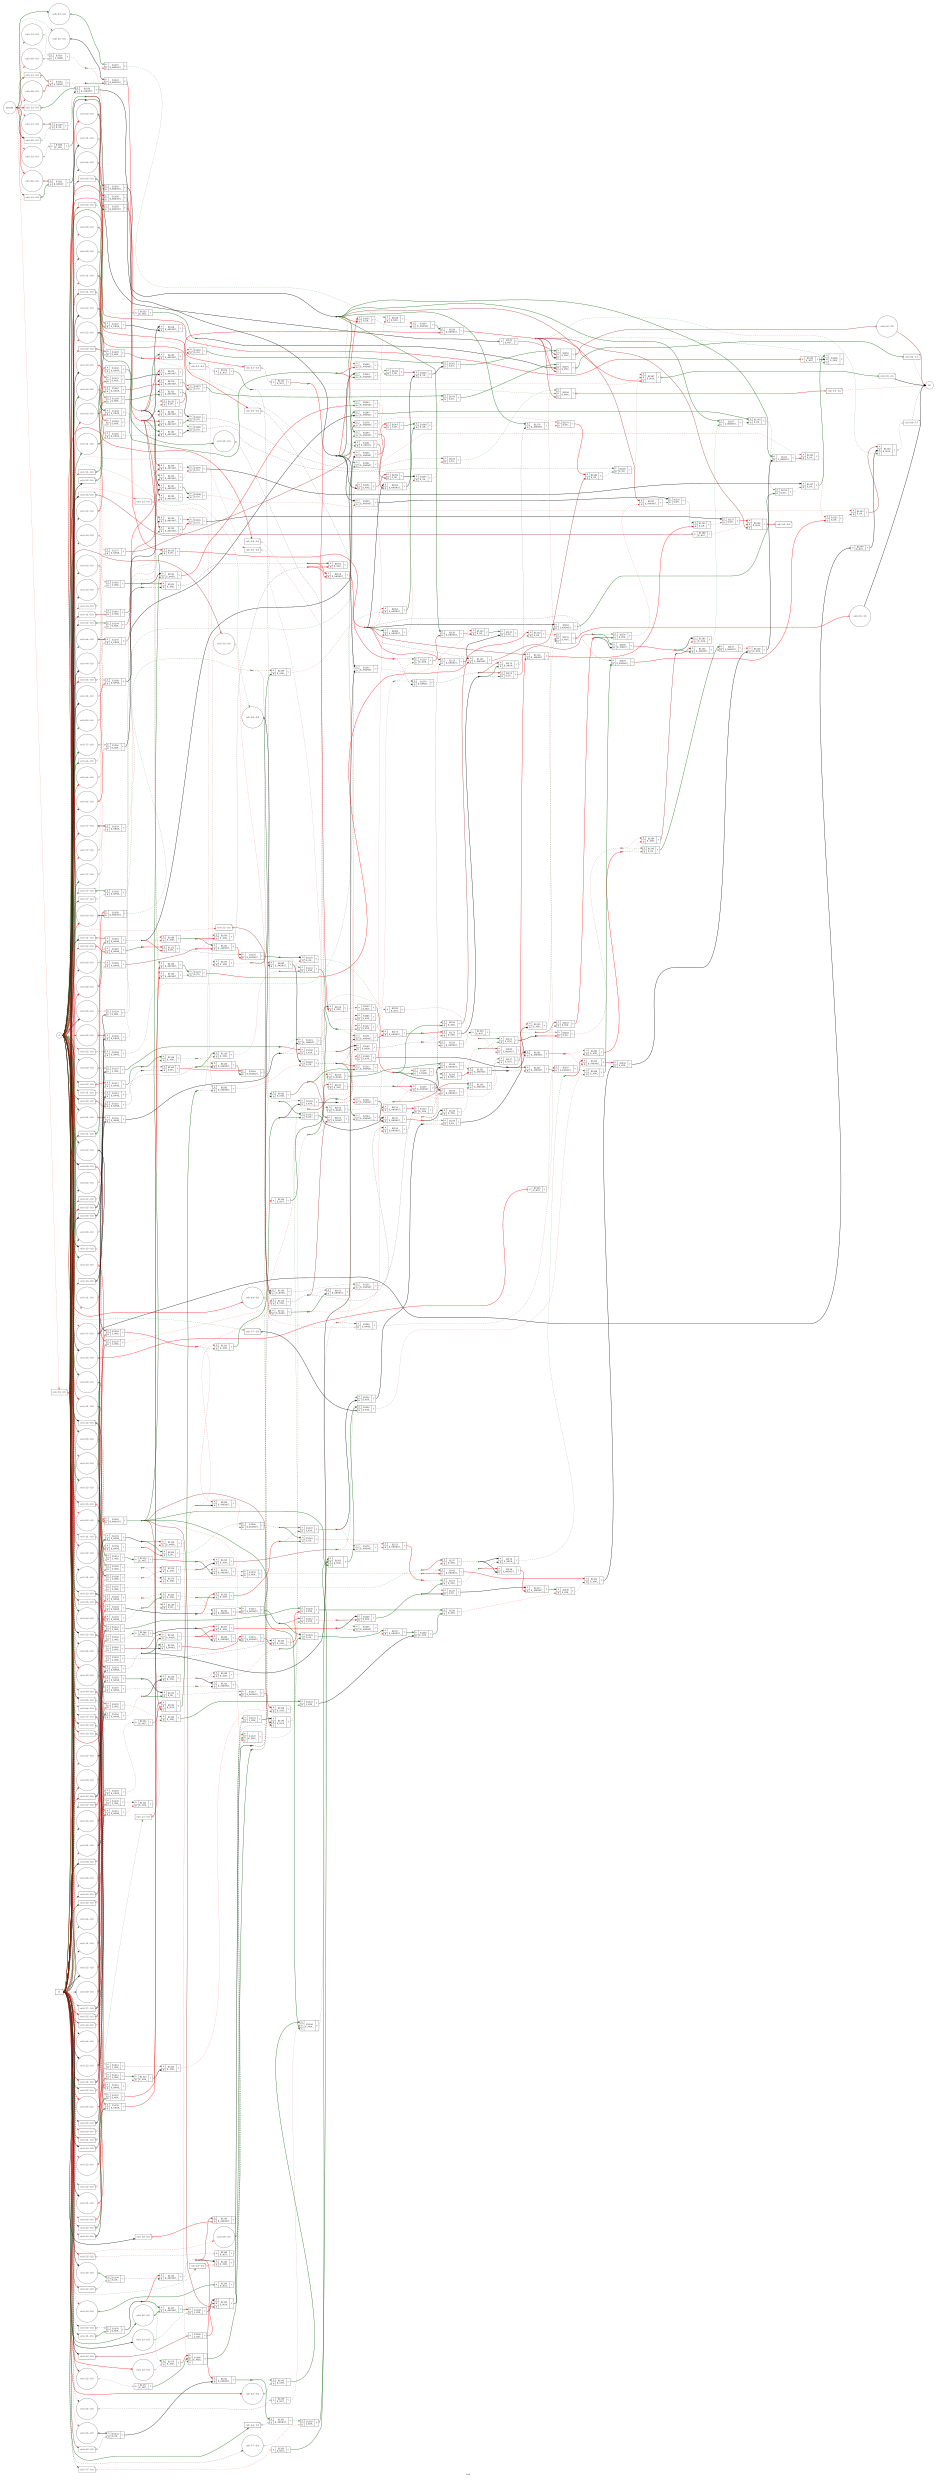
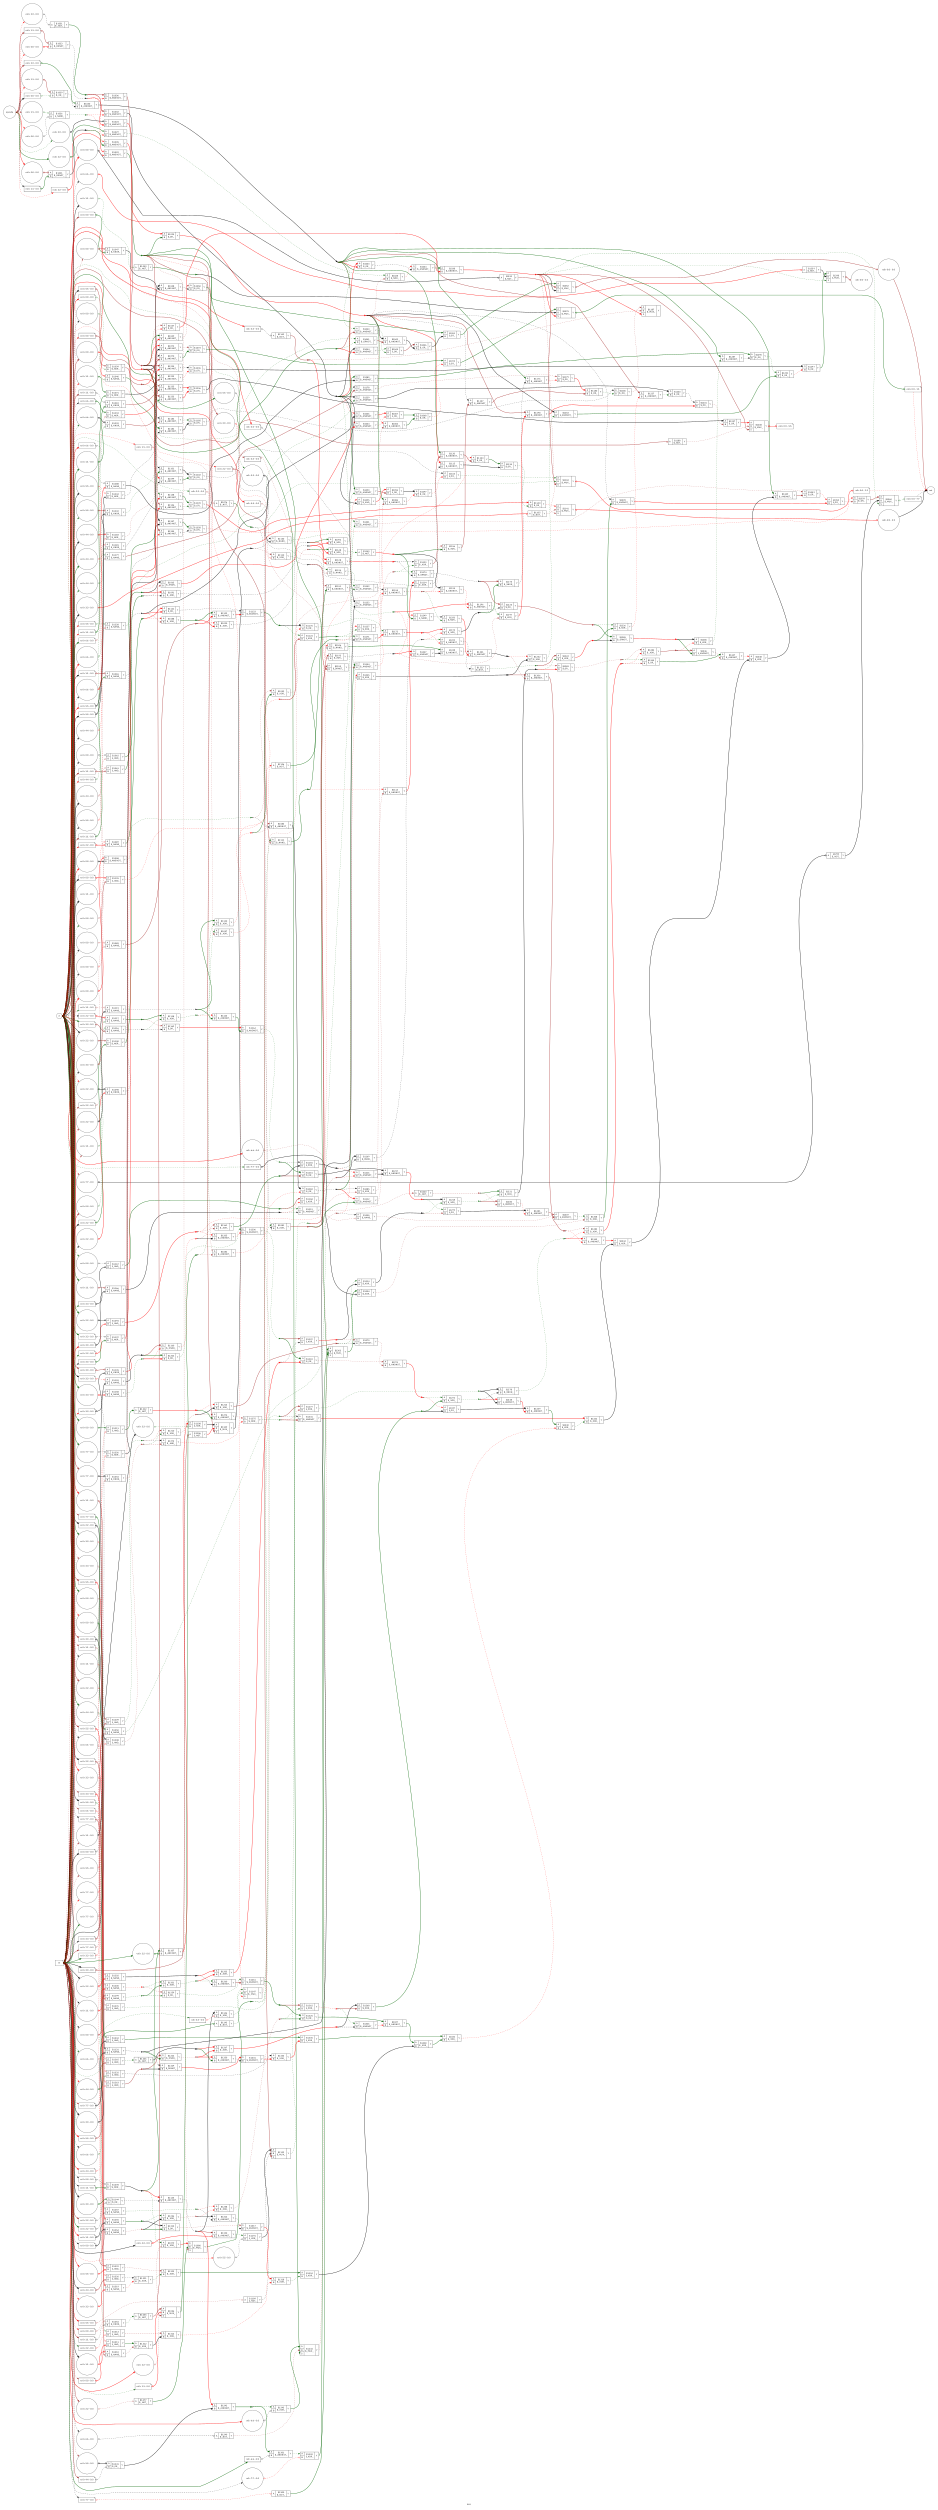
node "<s0> 0:0 - 6:6": added
node "<s0> 0:0 - 4:4": removed
